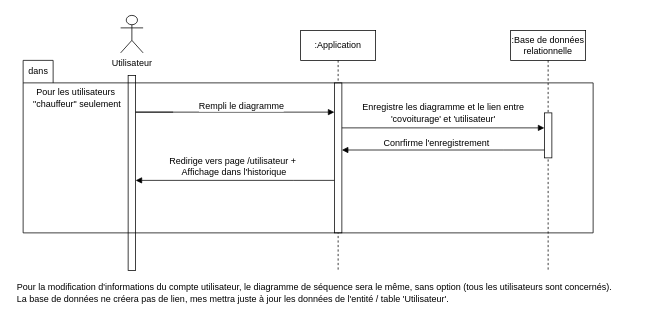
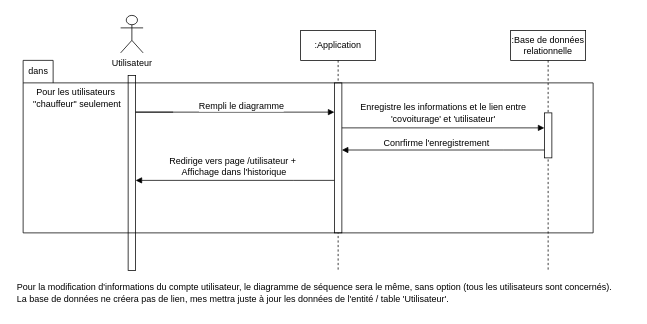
node "Enregistre les diagramme et le lien entre 'covoiturage' et 'utilisateur'": label "Enregistre les diagramme et le lien entre 'covoiturage' et 'utilisateur'" -> "Enregistre les informations et le lien entre 'covoiturage' et 'utilisateur'"
